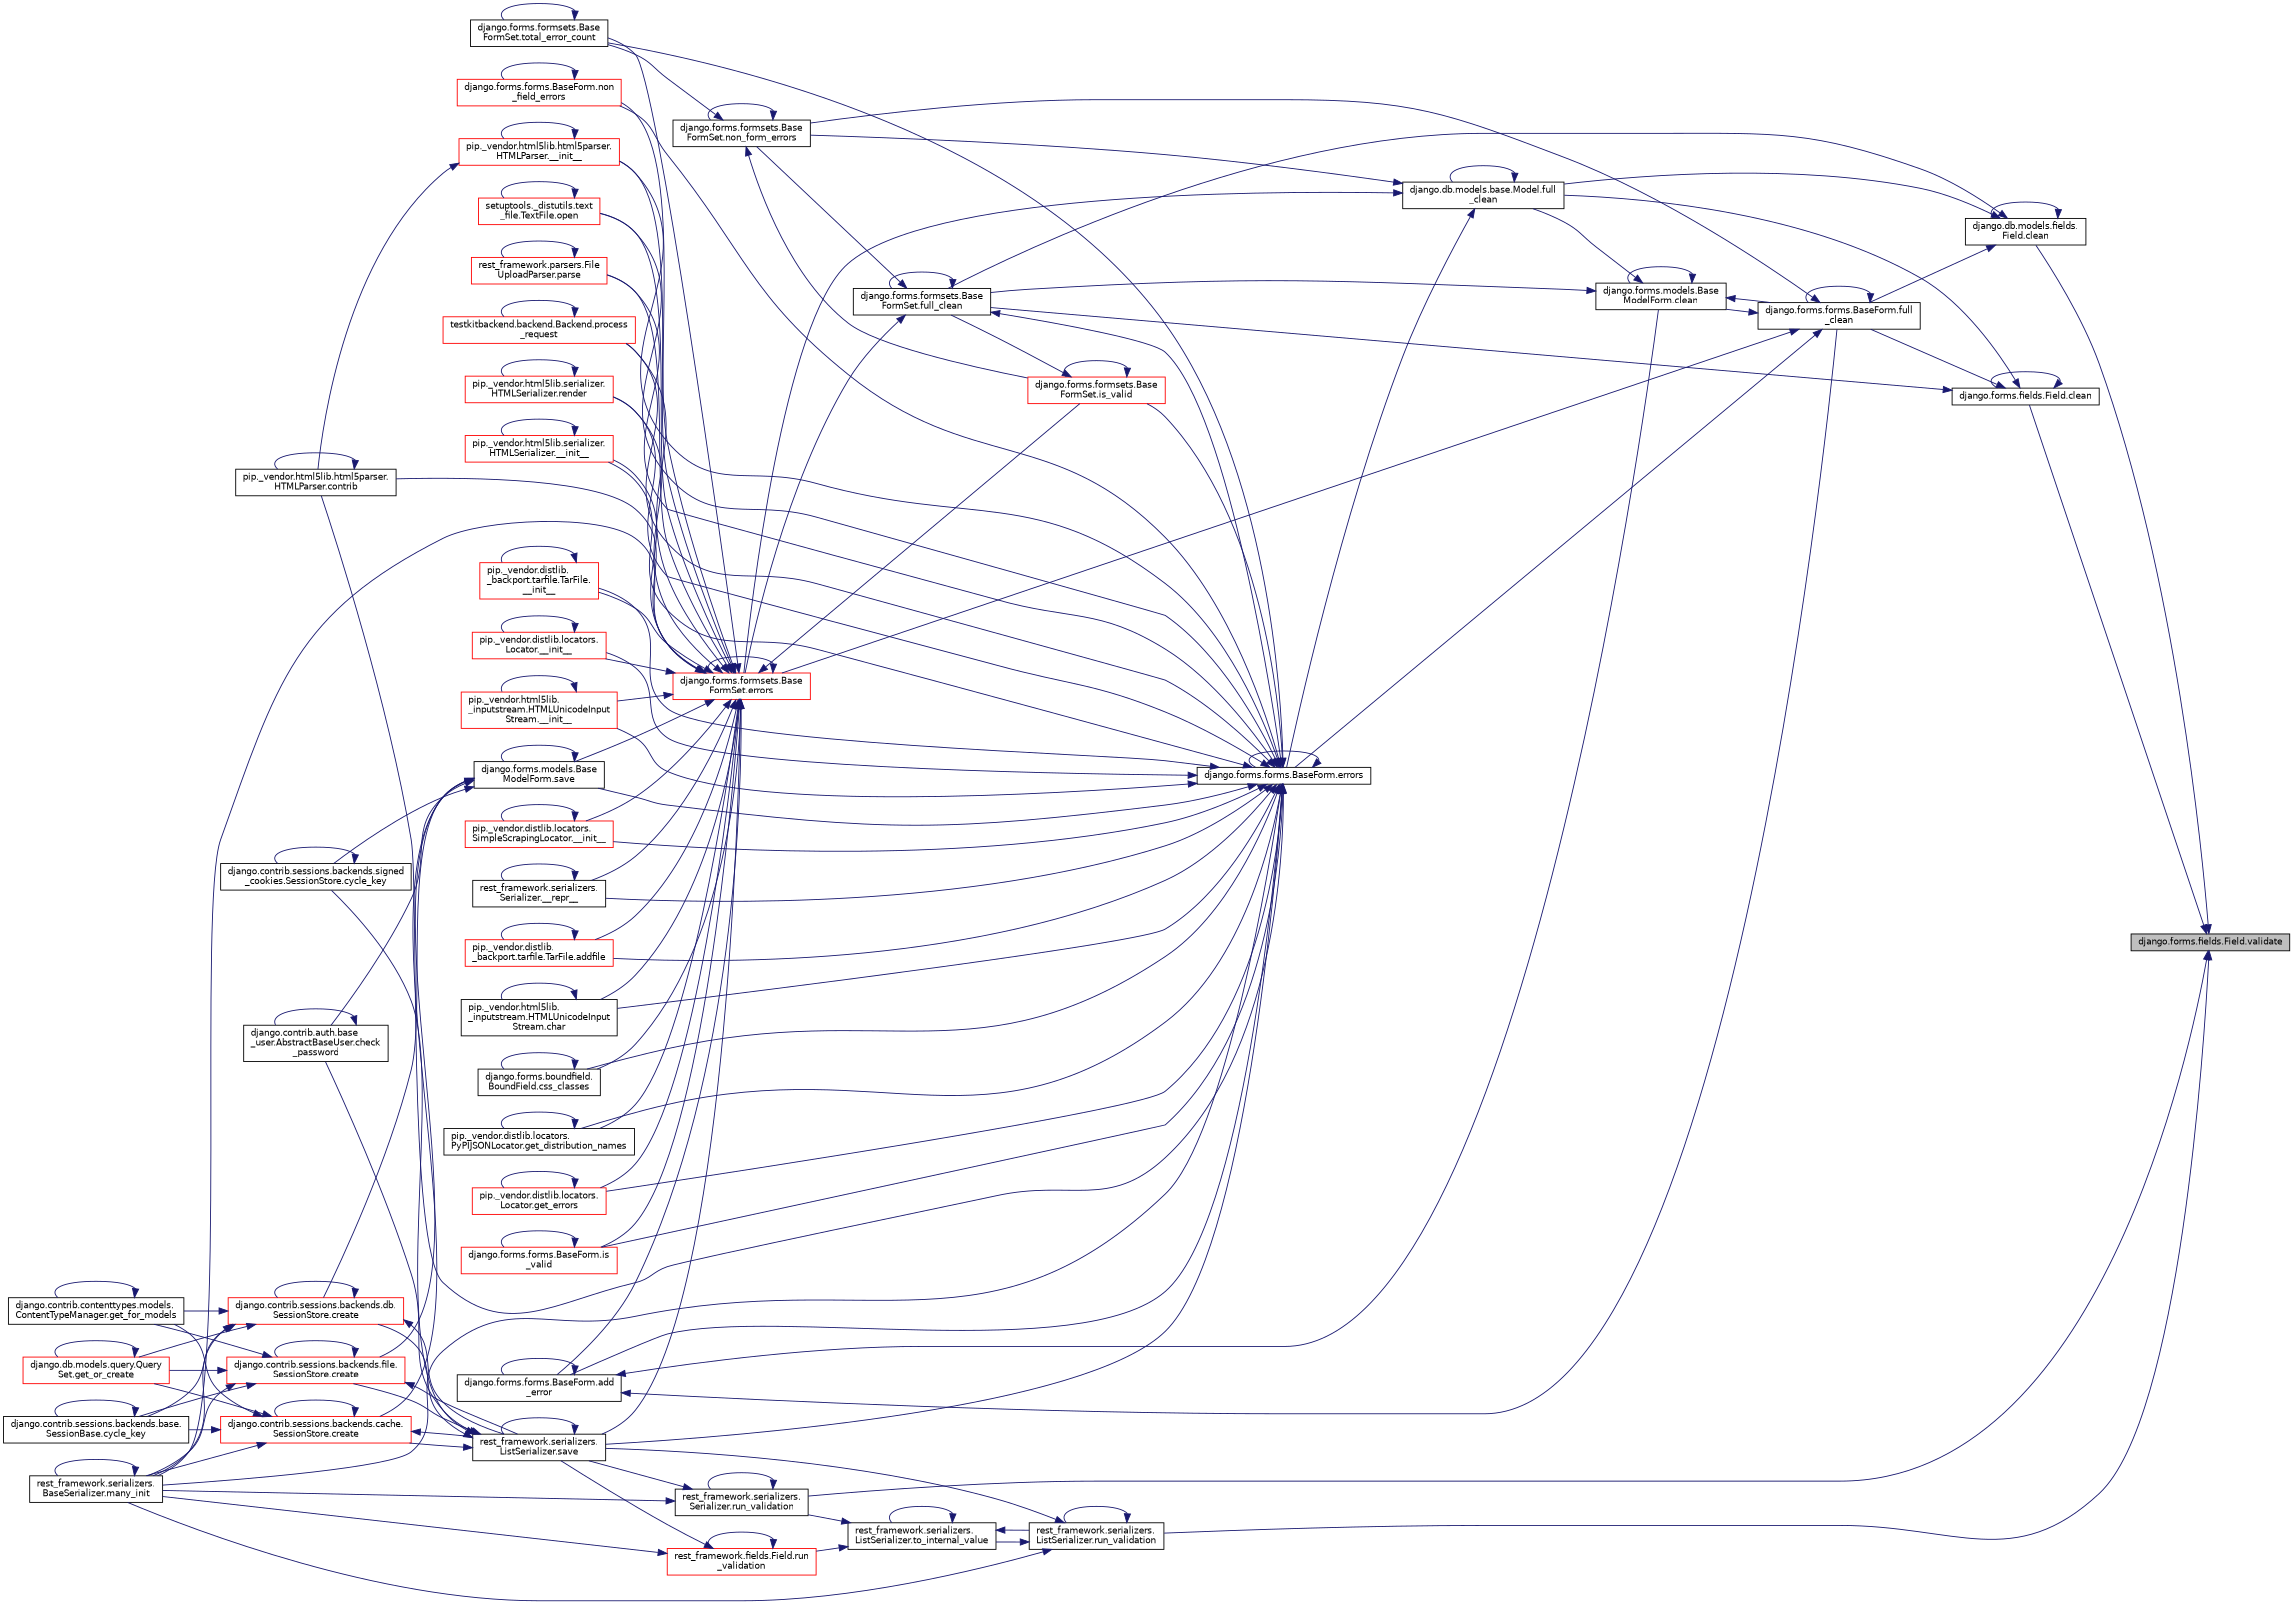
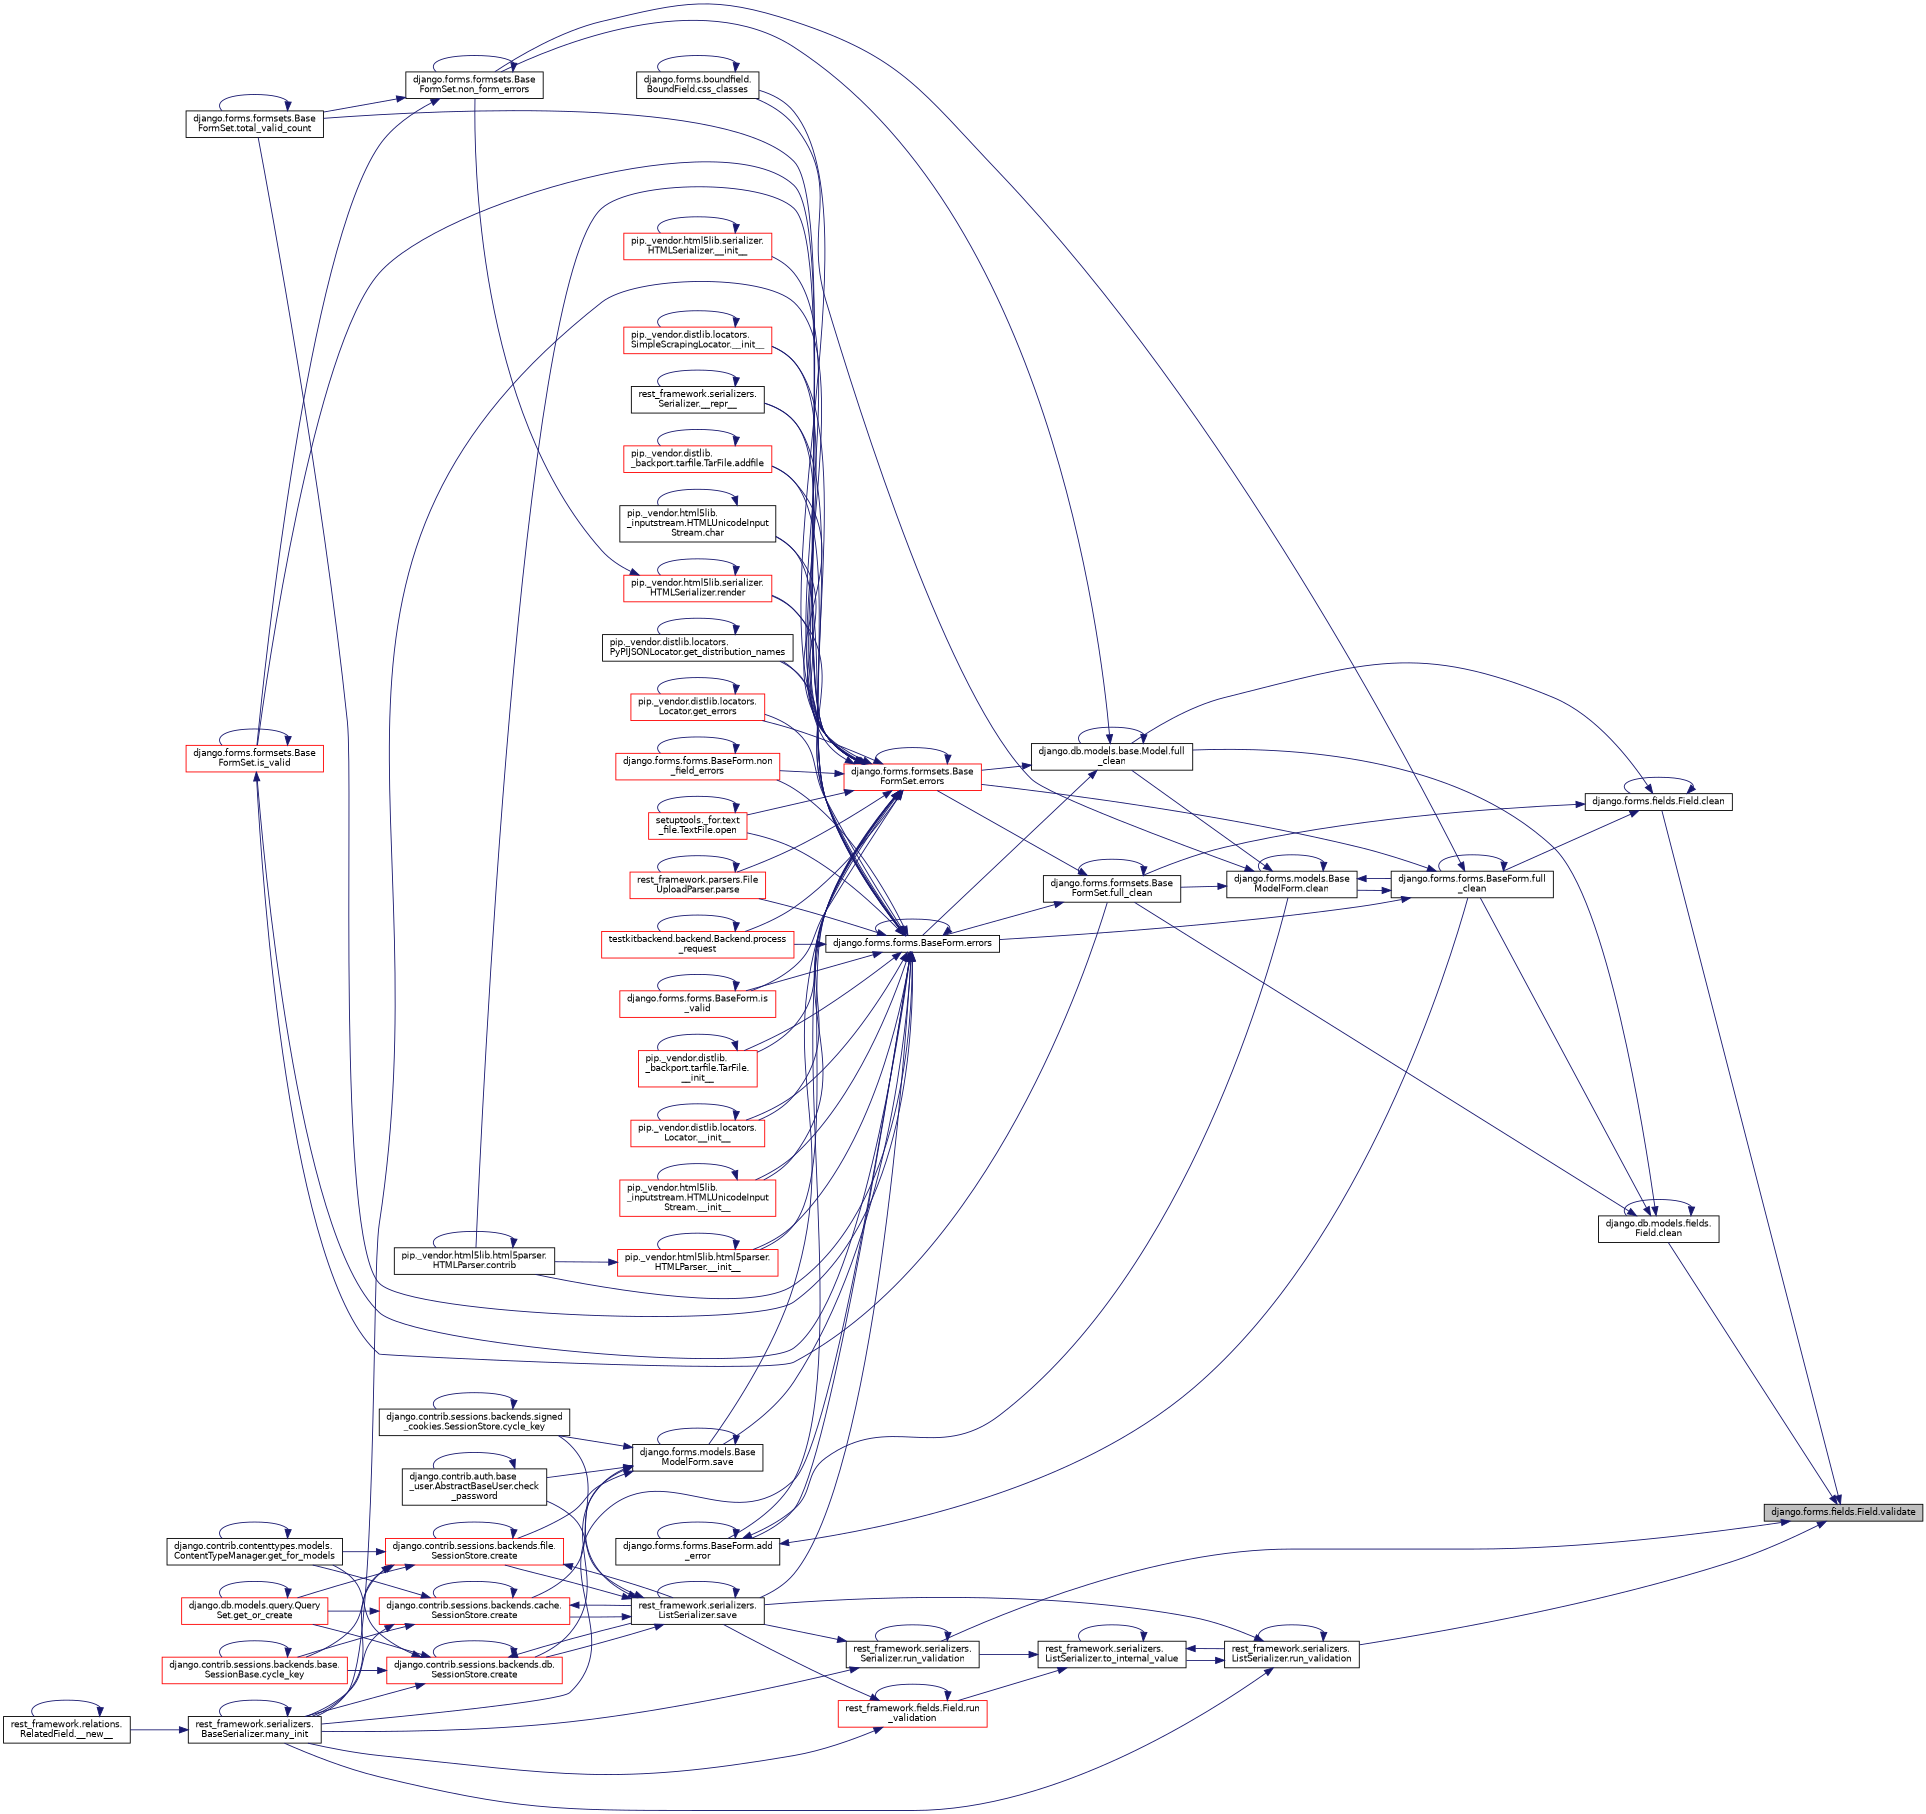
node "django.forms.formsets.Base FormSet.total_error_count": label "django.forms.formsets.Base FormSet.total_error_count" -> "django.forms.formsets.Base FormSet.total_valid_count"
node "setuptools._distutils.text _file.TextFile.open": label "setuptools._distutils.text _file.TextFile.open" -> "setuptools._for.text _file.TextFile.open"
edge "django.forms.formsets.Base FormSet.non_form_errors" -> "django.forms.formsets.Base FormSet.full_clean": now "django.forms.formsets.Base FormSet.non_form_errors" -> "pip._vendor.html5lib.serializer. HTMLSerializer.render"
edge "pip._vendor.html5lib.serializer. HTMLSerializer.__init__" -> "django.forms.forms.BaseForm.errors": removed
edge "django.forms.boundfield. BoundField.css_classes" -> "django.forms.forms.BaseForm.errors": now "django.forms.boundfield. BoundField.css_classes" -> "django.forms.models.Base ModelForm.clean"
edge "rest_framework.serializers. ListSerializer.save" -> "django.forms.formsets.Base FormSet.errors": removed
node "django.contrib.sessions.backends.base. SessionBase.cycle_key": color black -> red
node "rest_framework.relations. RelatedField.__new__": added
